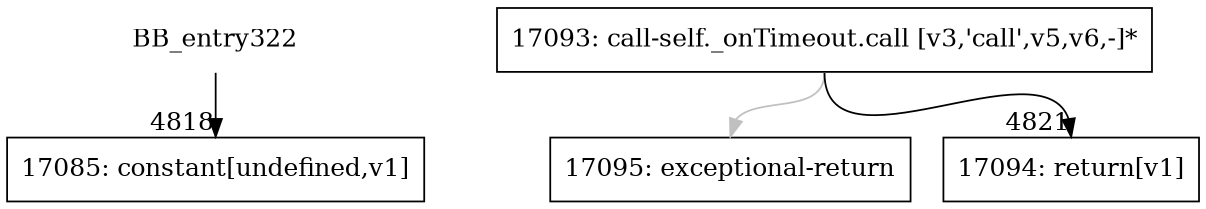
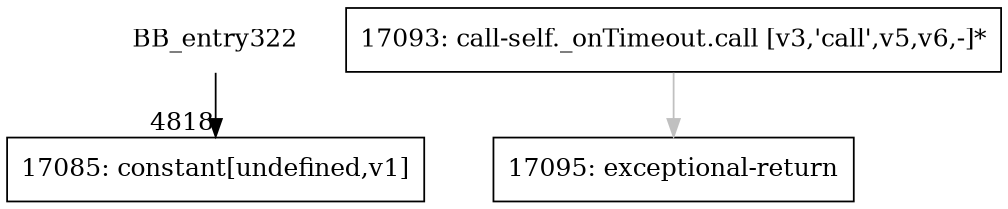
node "17094: return[v1]": removed
